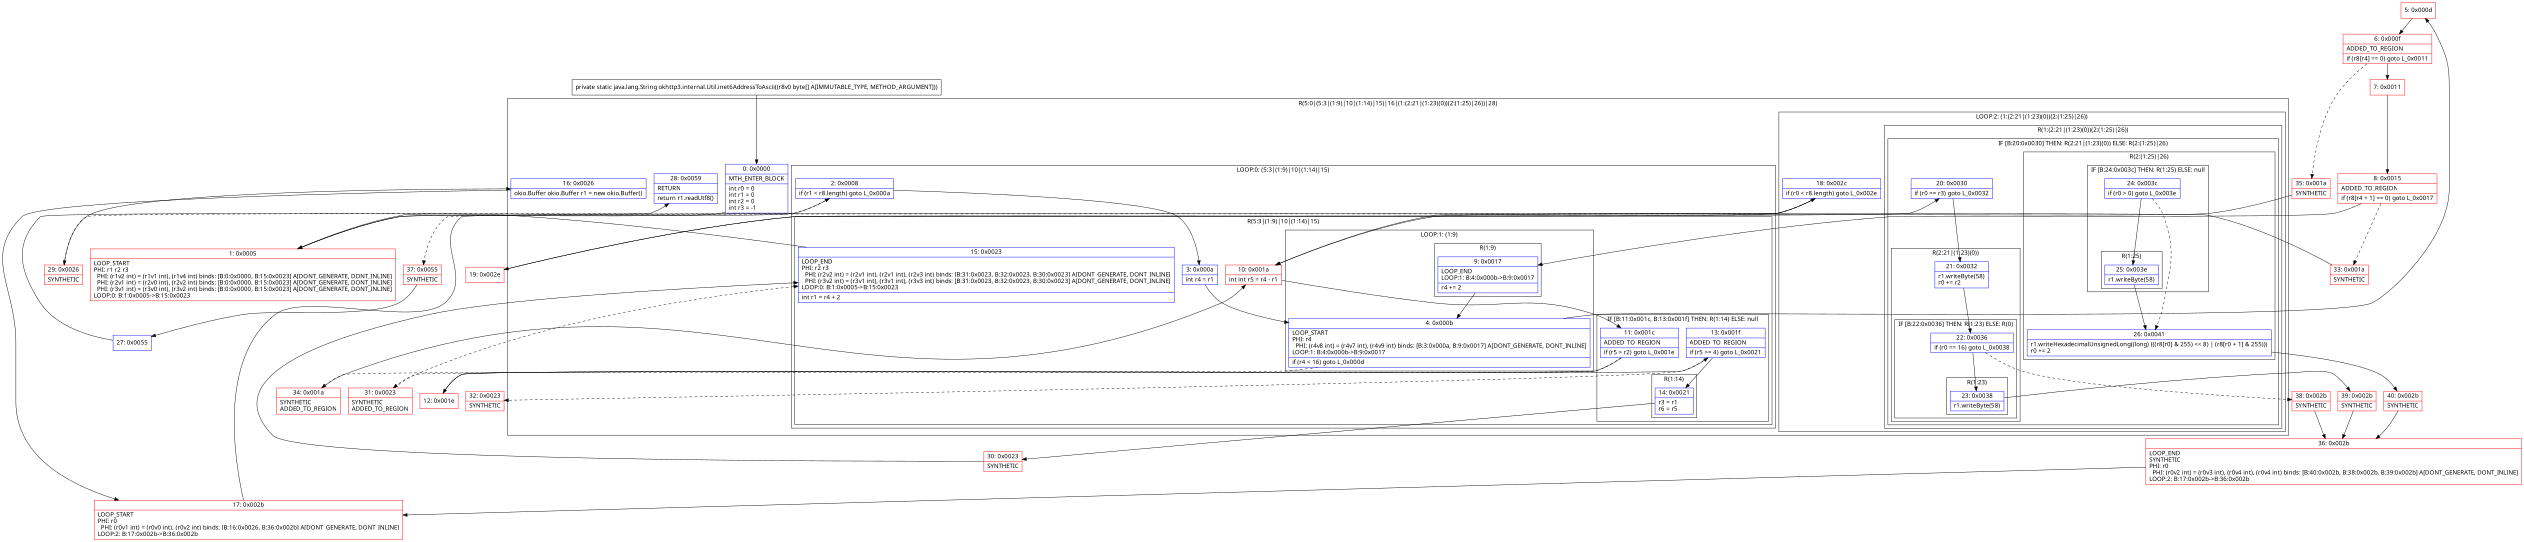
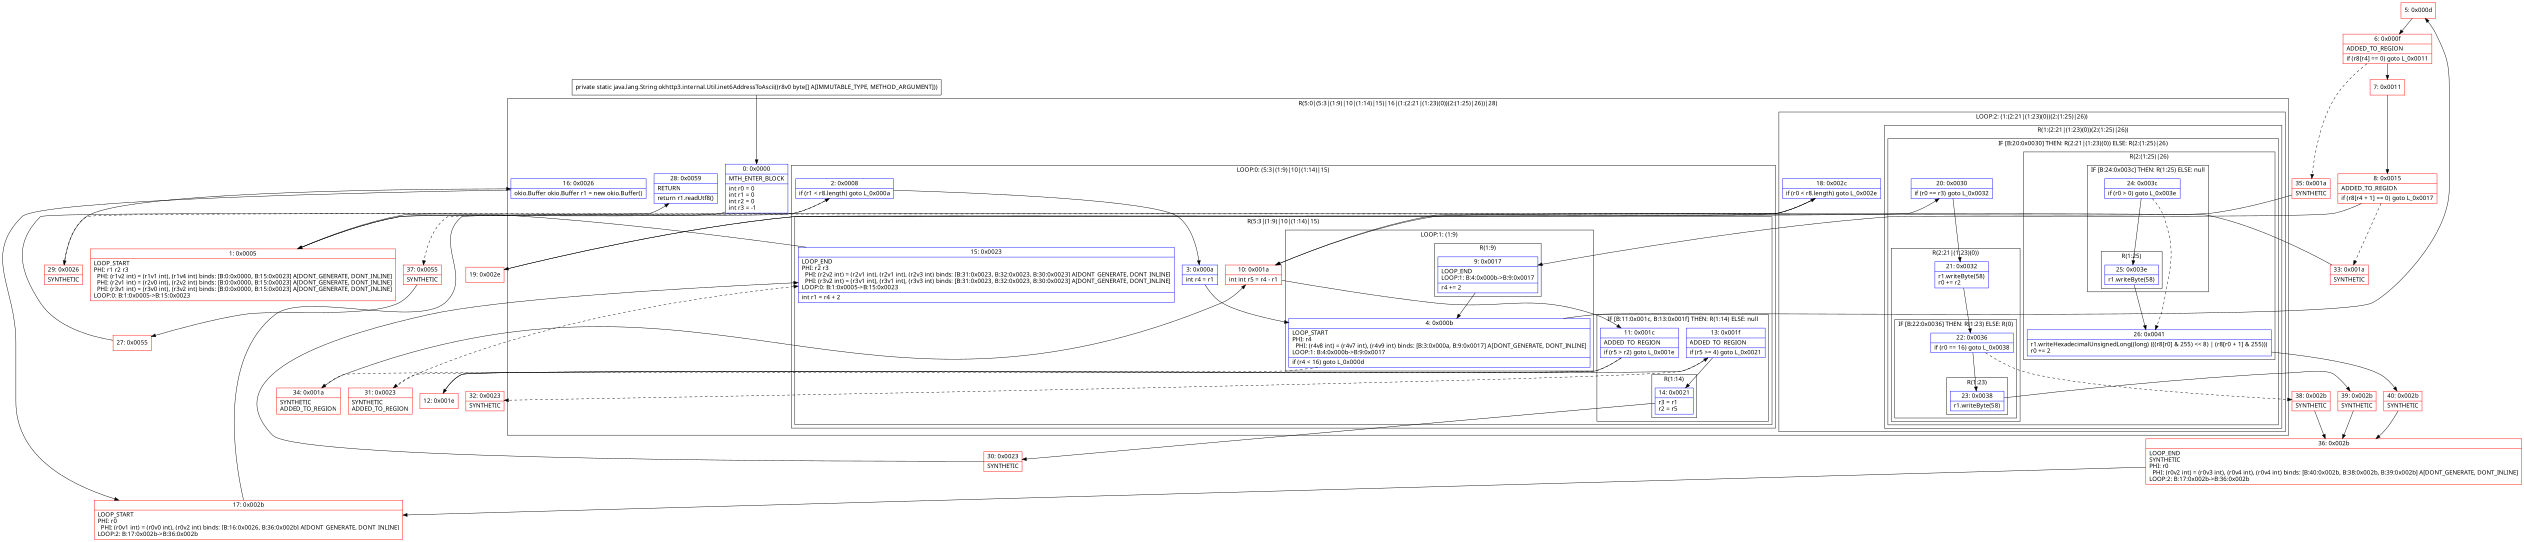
node "27: 0x0055": color blue -> red
node "14: 0x0021": text "r6 = r5" -> "r2 = r5"
